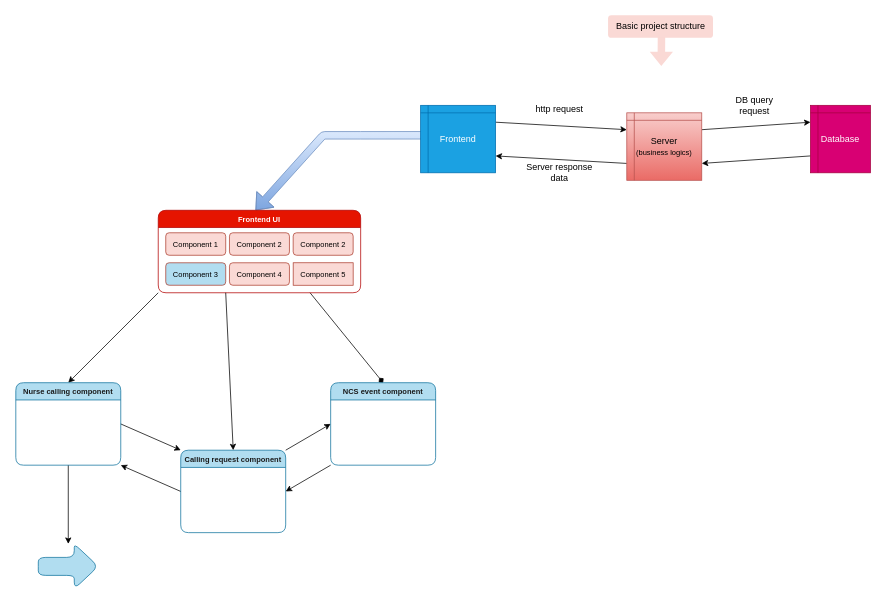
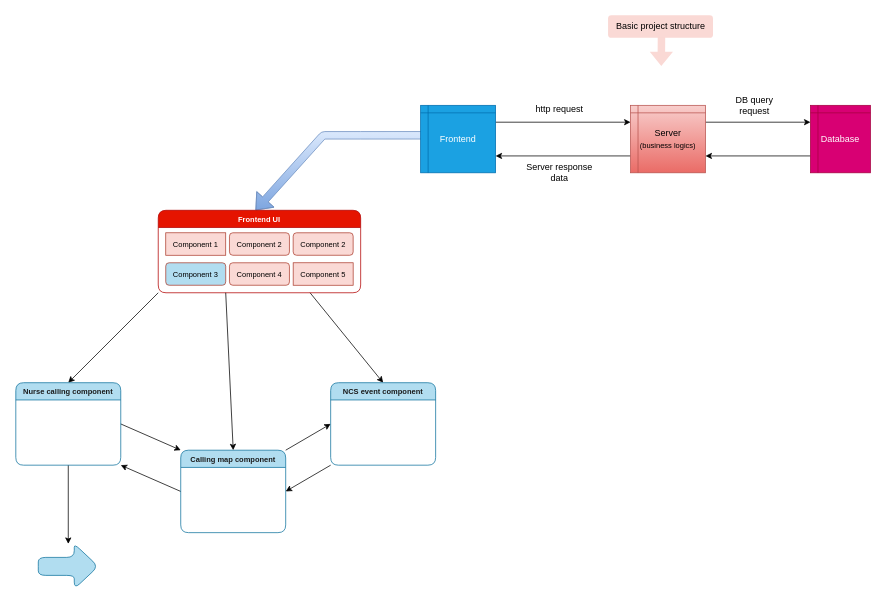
node "Server (business logics)": moved (664, 147) -> (668, 139)
node "Component 1": shape rounded rectangle -> rectangle
edge "Frontend UI" -> "NCS event component": arrowhead diamond -> classic
node "Calling request component": label "Calling request component" -> "Calling map component"
